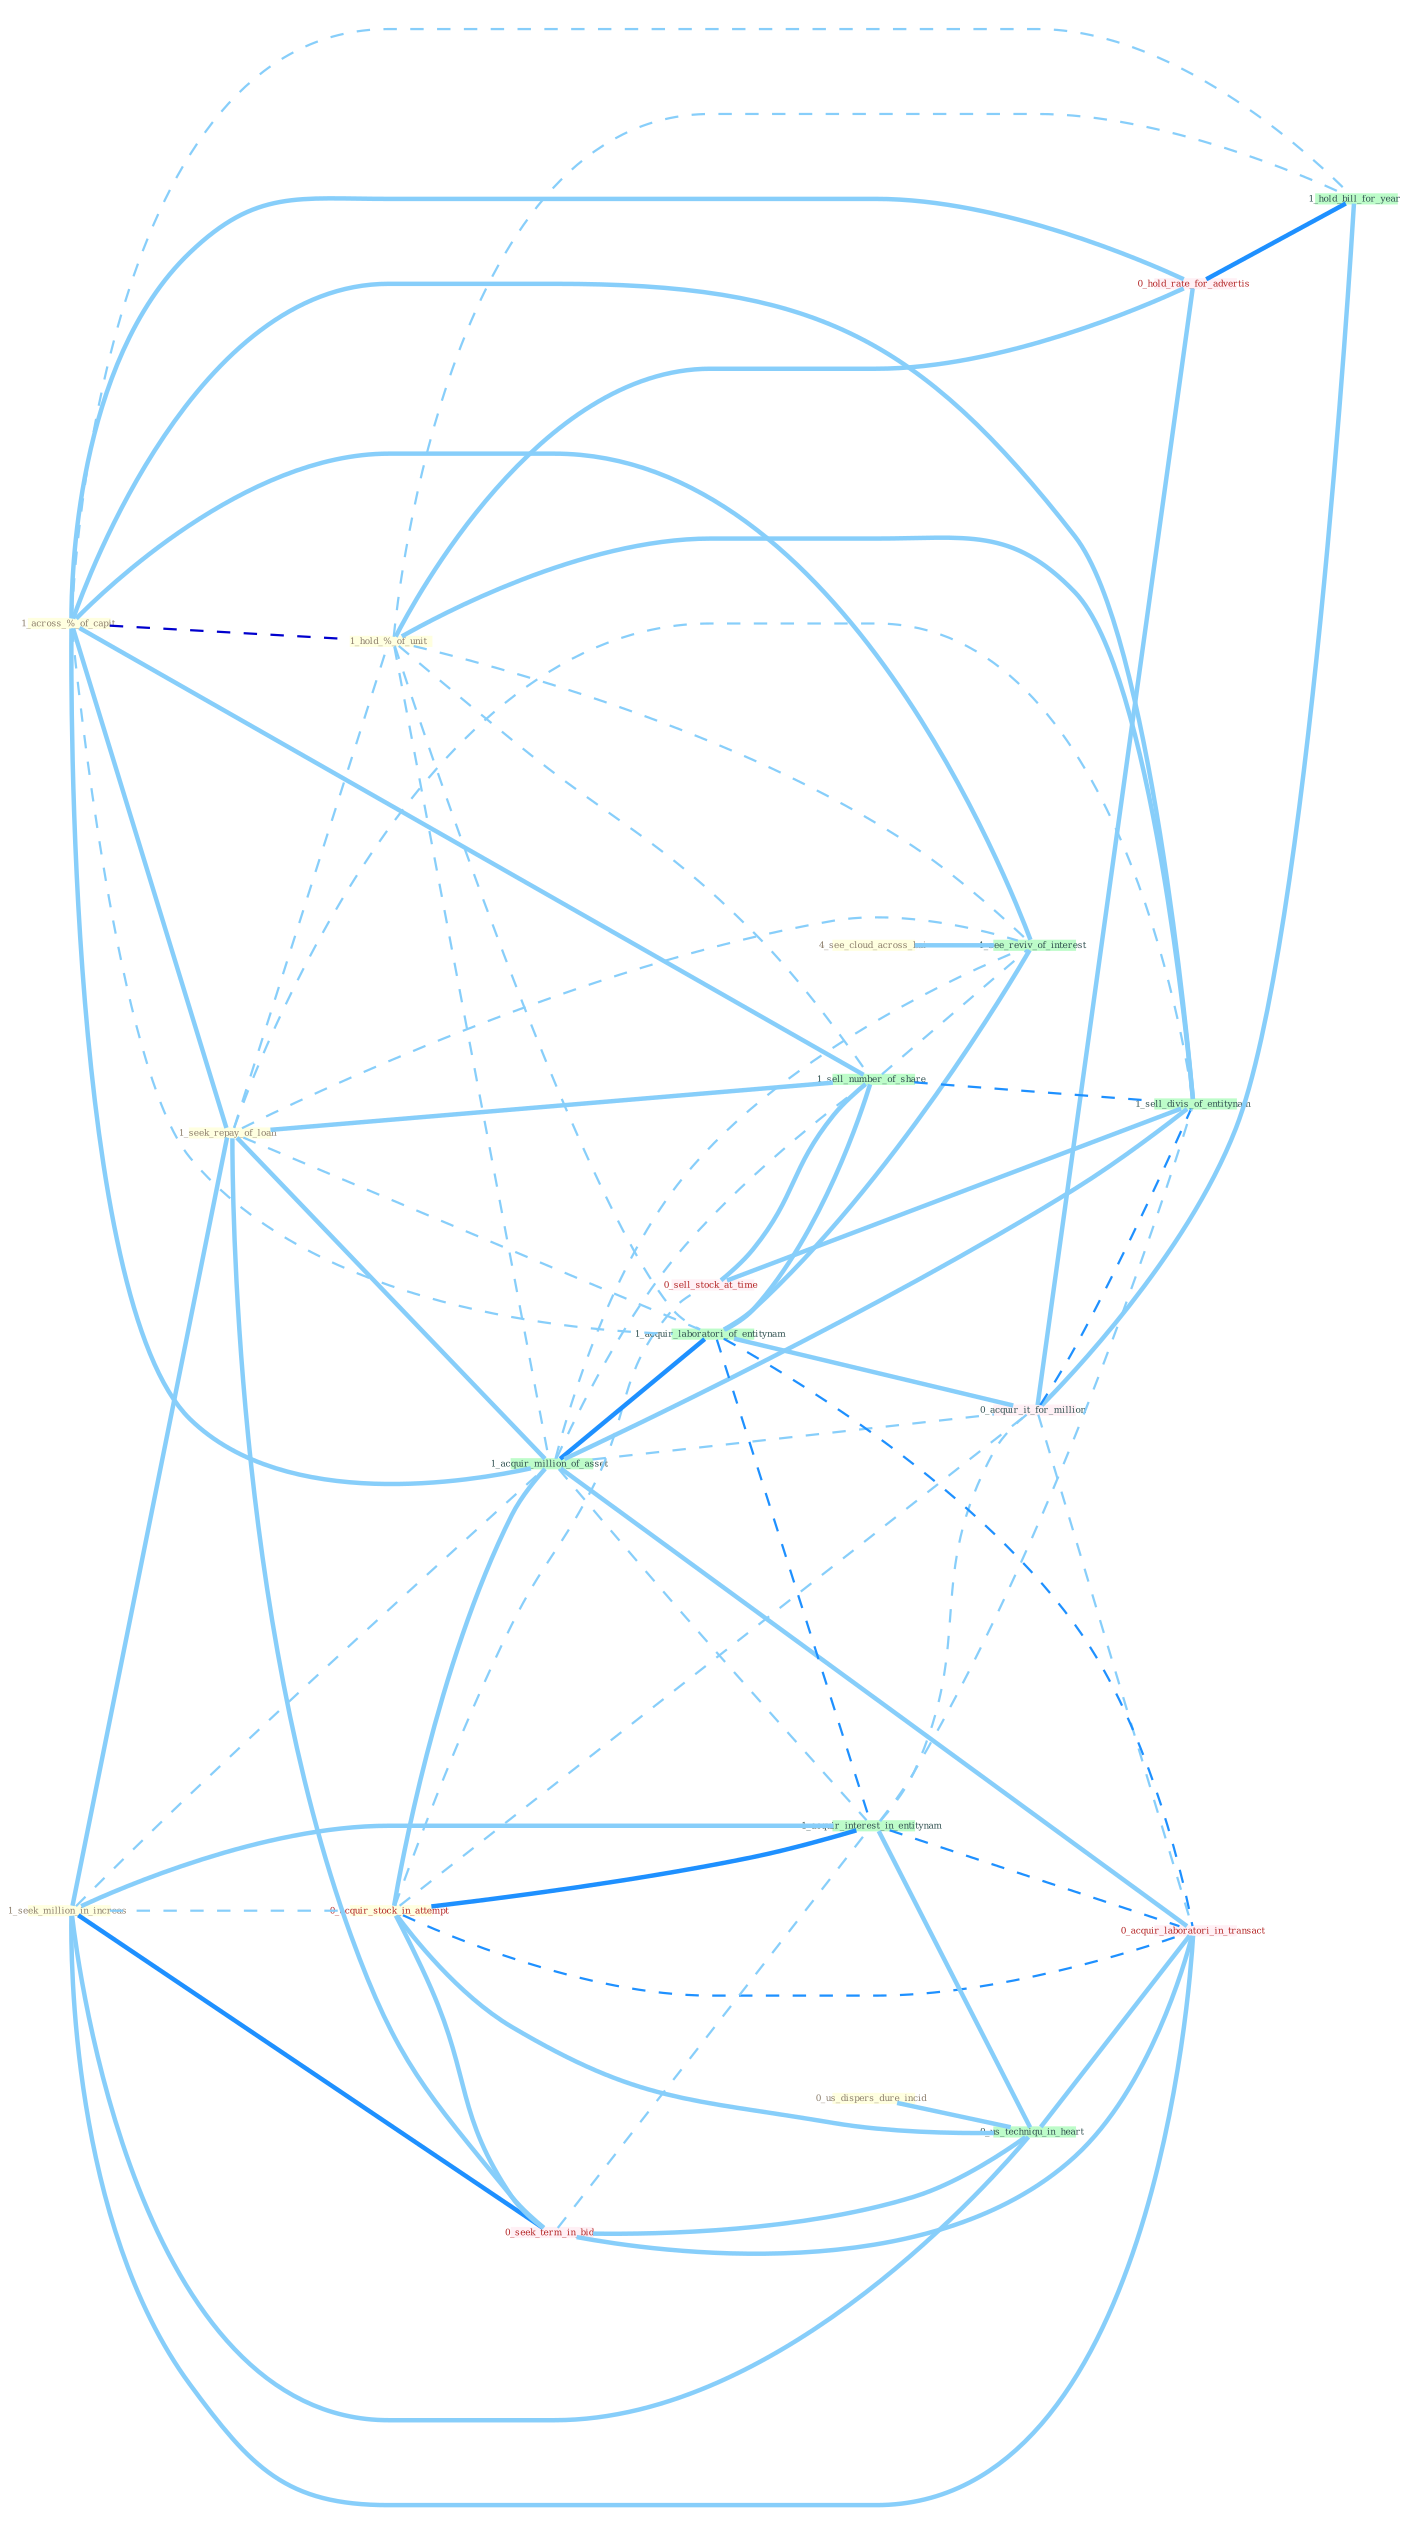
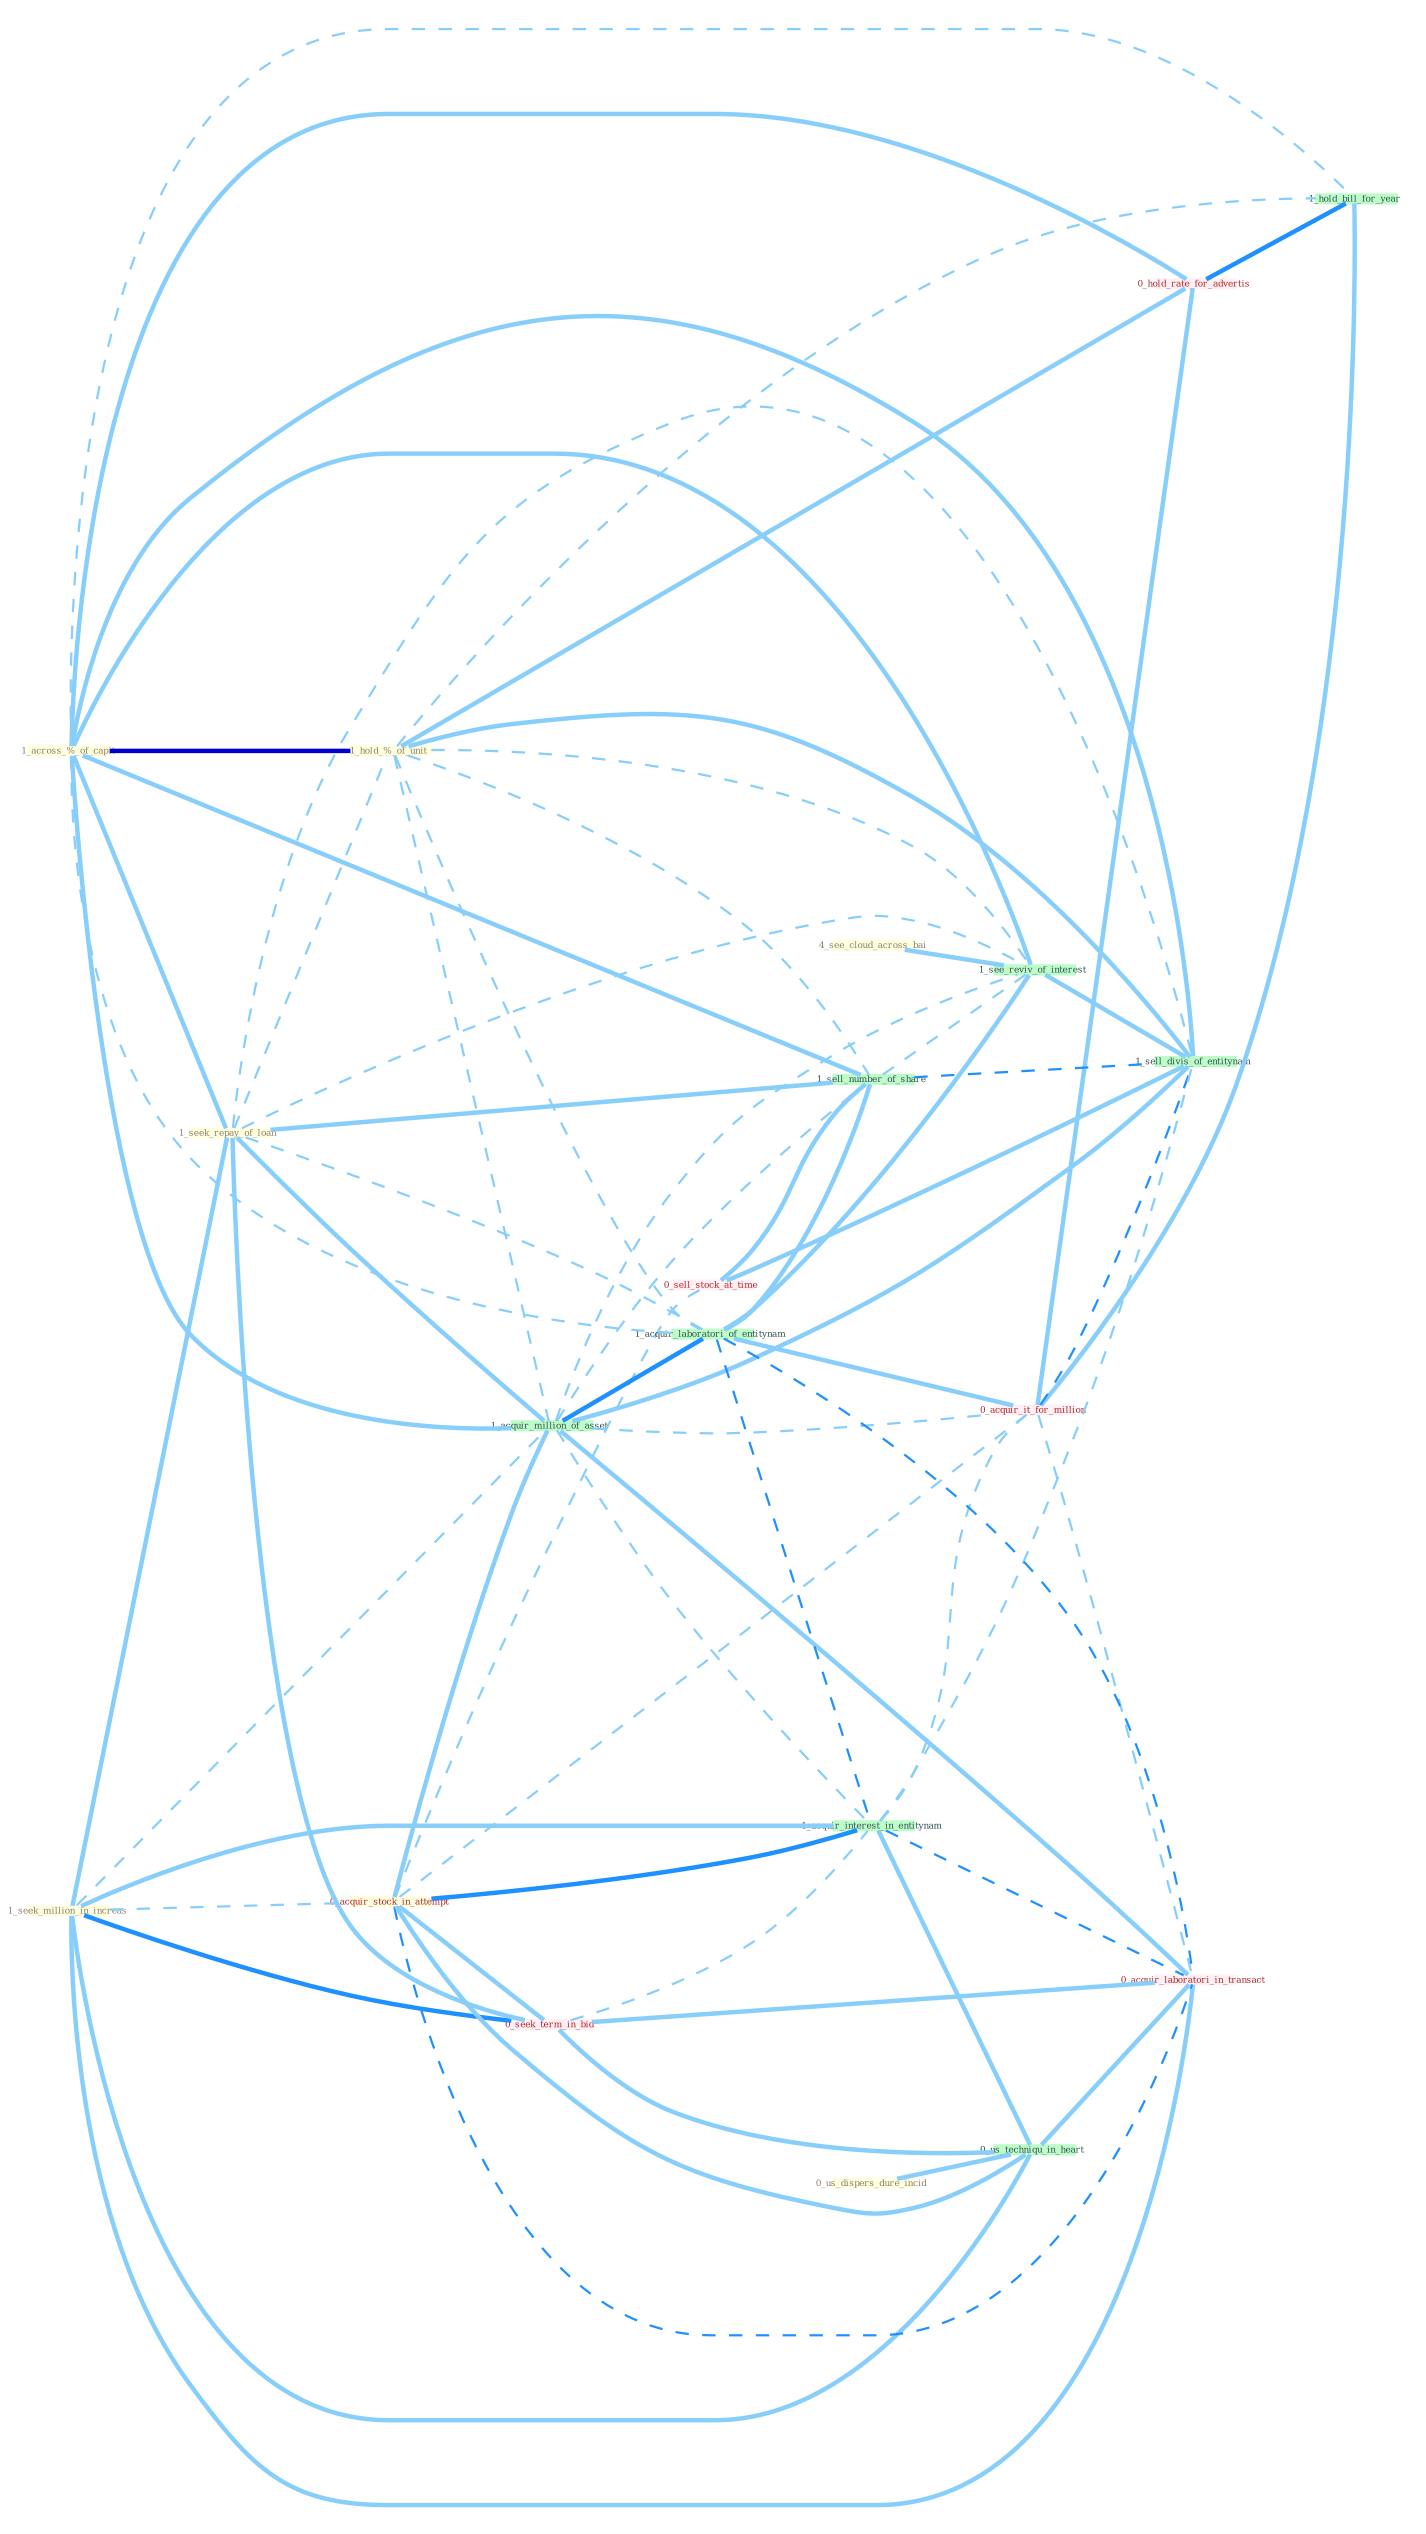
edge "1_across_%_of_capit" -- "1_hold_%_of_unit": style dashed -> bold
edge "1_see_reviv_of_interest" -- "1_sell_divis_of_entitynam": added
node "0_acquir_it_for_million": fontcolor #2f4f4f -> #b22222
